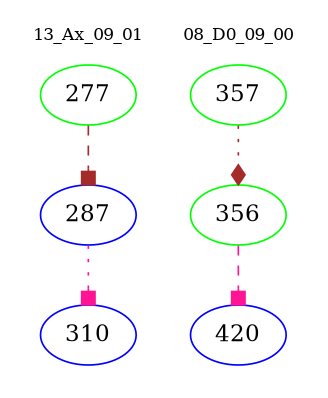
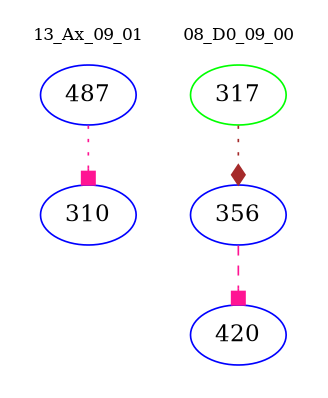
node "277": removed
node "357": label "357" -> "317"
node "287": label "287" -> "487"
node "356": color green -> blue
